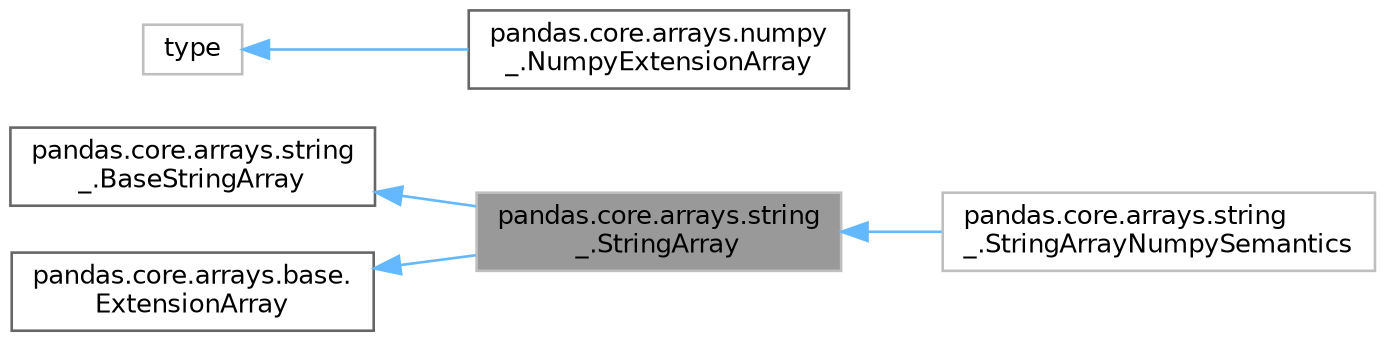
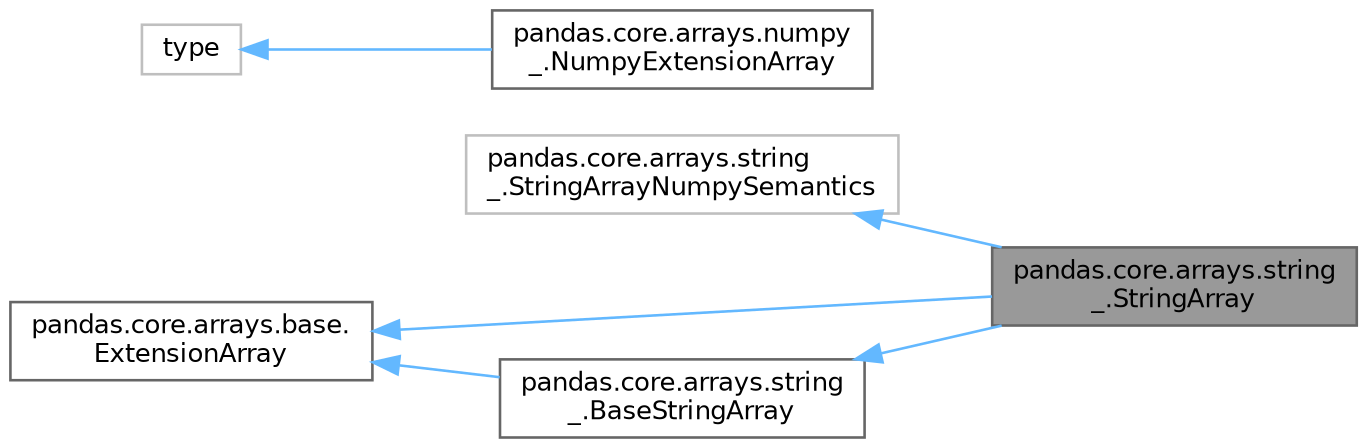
node "pandas.core.arrays.string _.StringArray": color grey75 -> gray40
edge "pandas.core.arrays.string _.StringArrayNumpySemantics" -> "pandas.core.arrays.string _.StringArray": reversed
edge "pandas.core.arrays.string _.BaseStringArray" -> "pandas.core.arrays.base. ExtensionArray": added
